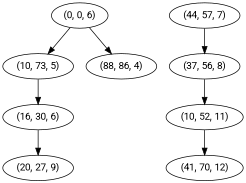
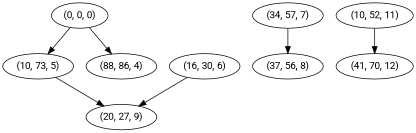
node "(0, 0, 6)": label "(0, 0, 6)" -> "(0, 0, 0)"
node "(44, 57, 7)": label "(44, 57, 7)" -> "(34, 57, 7)"
edge "(10, 73, 5)" -> "(16, 30, 6)": now "(10, 73, 5)" -> "(20, 27, 9)"
edge "(37, 56, 8)" -> "(10, 52, 11)": removed
